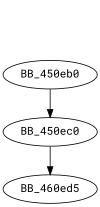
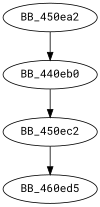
node "BB_450ea2": added
node "BB_450eb0": label "BB_450eb0" -> "BB_440eb0"
node "BB_450ec0": label "BB_450ec0" -> "BB_450ec2"
